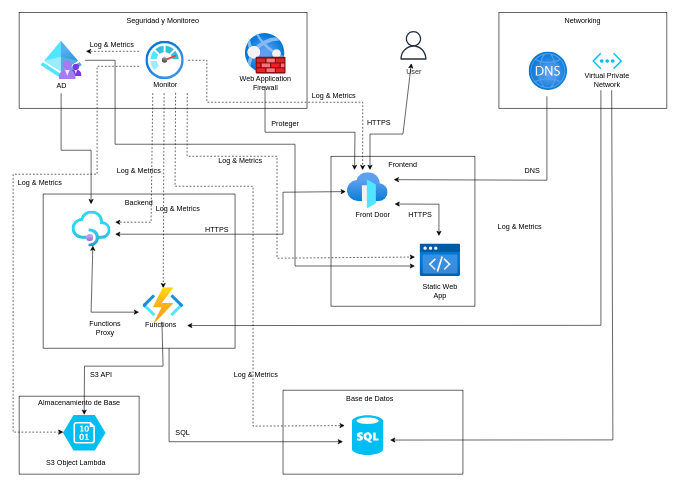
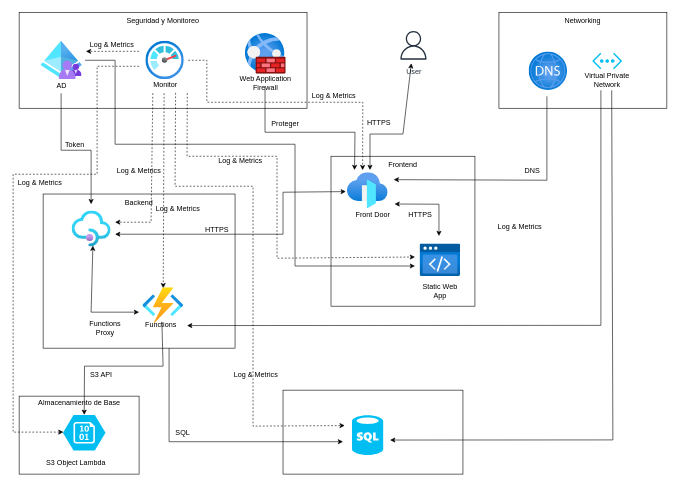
node "Token": added
node "Base de Datos": removed
